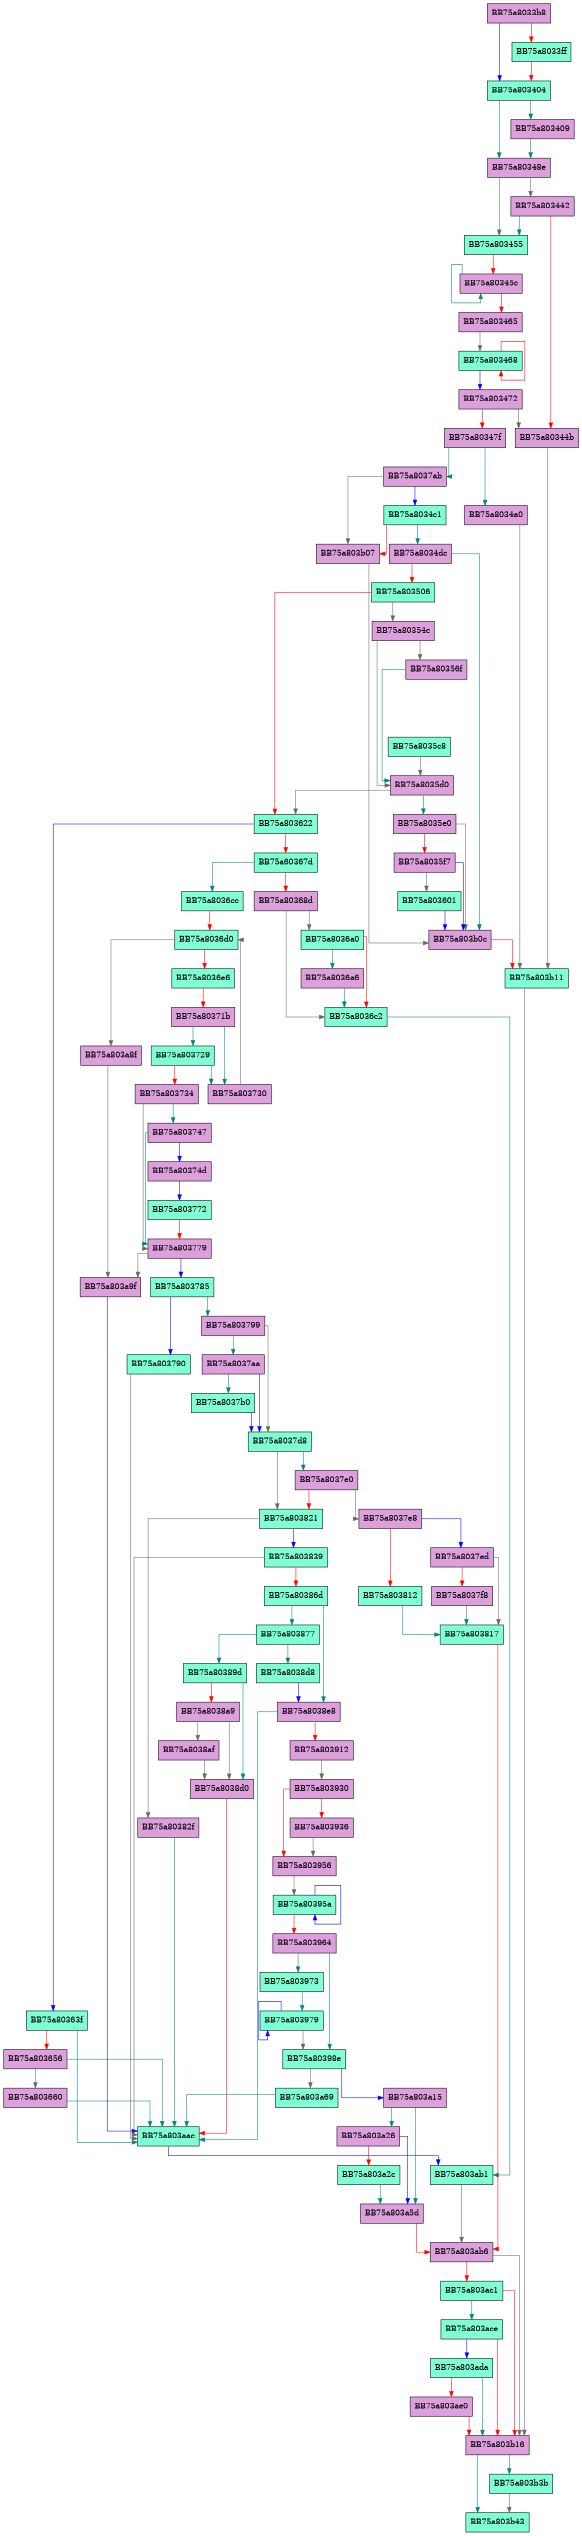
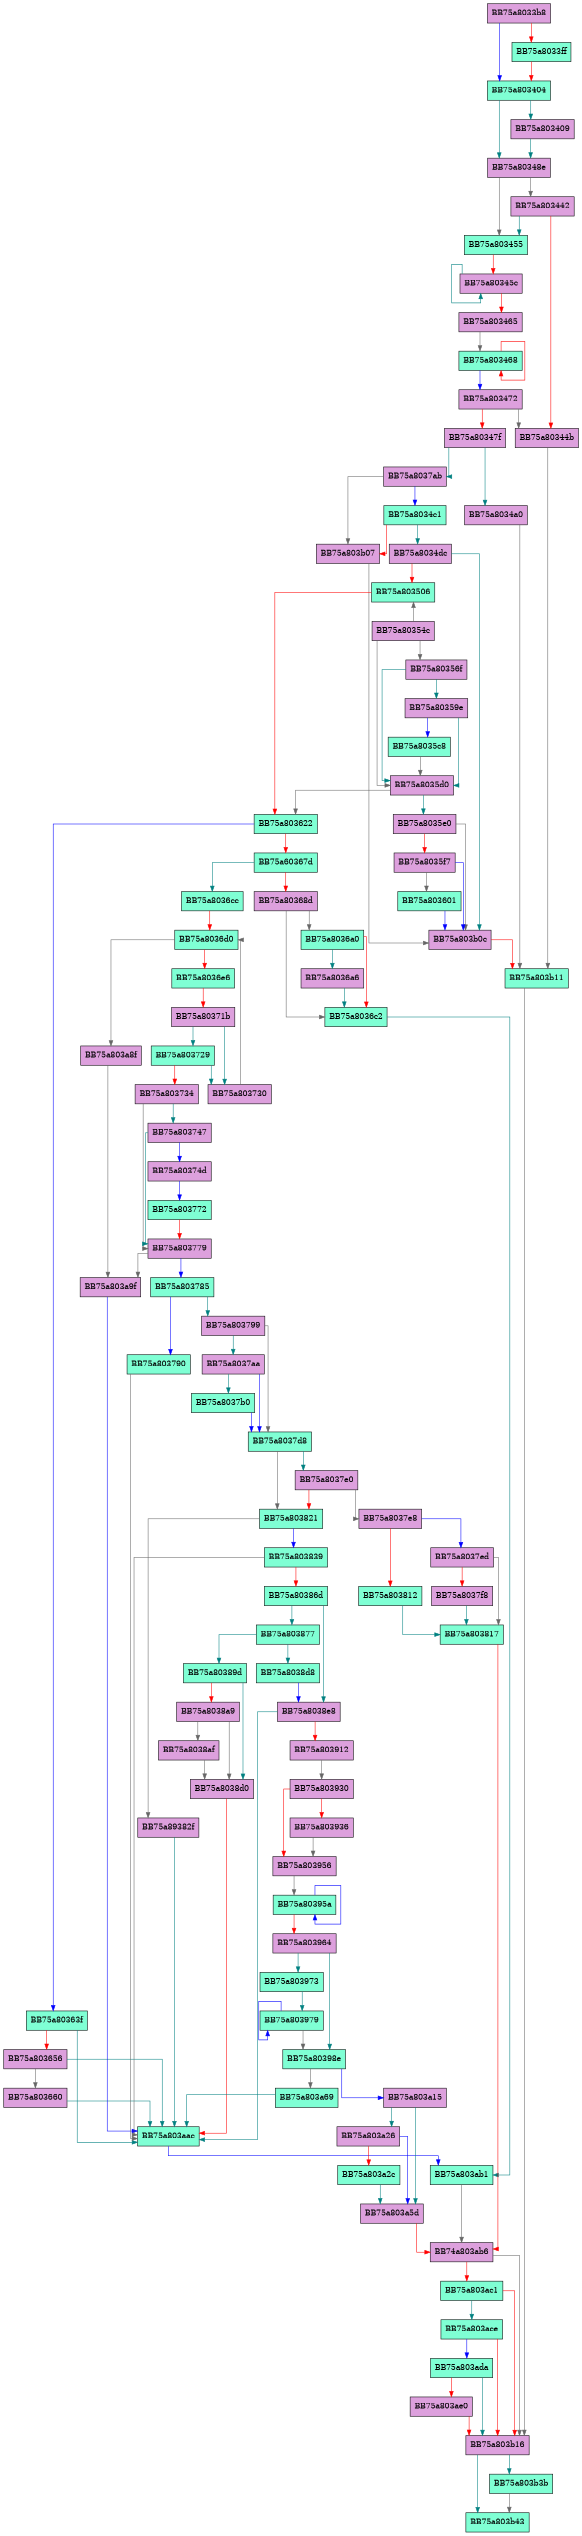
edge "BB75a803506" -> "BB75a80354c": reversed
node "BB75a80359e": added
node "BB75a80382f": label "BB75a80382f" -> "BB75a89382f"
node "BB75a803ab6": label "BB75a803ab6" -> "BB74a803ab6"
